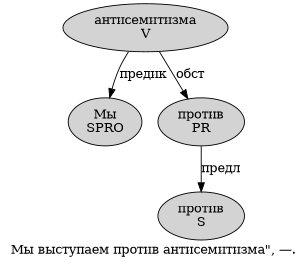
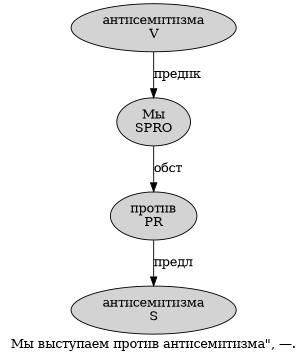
edge "антисемитизма V" -> "против PR": now "Мы SPRO" -> "против PR"
node "против S": label "против S" -> "антисемитизма S"
